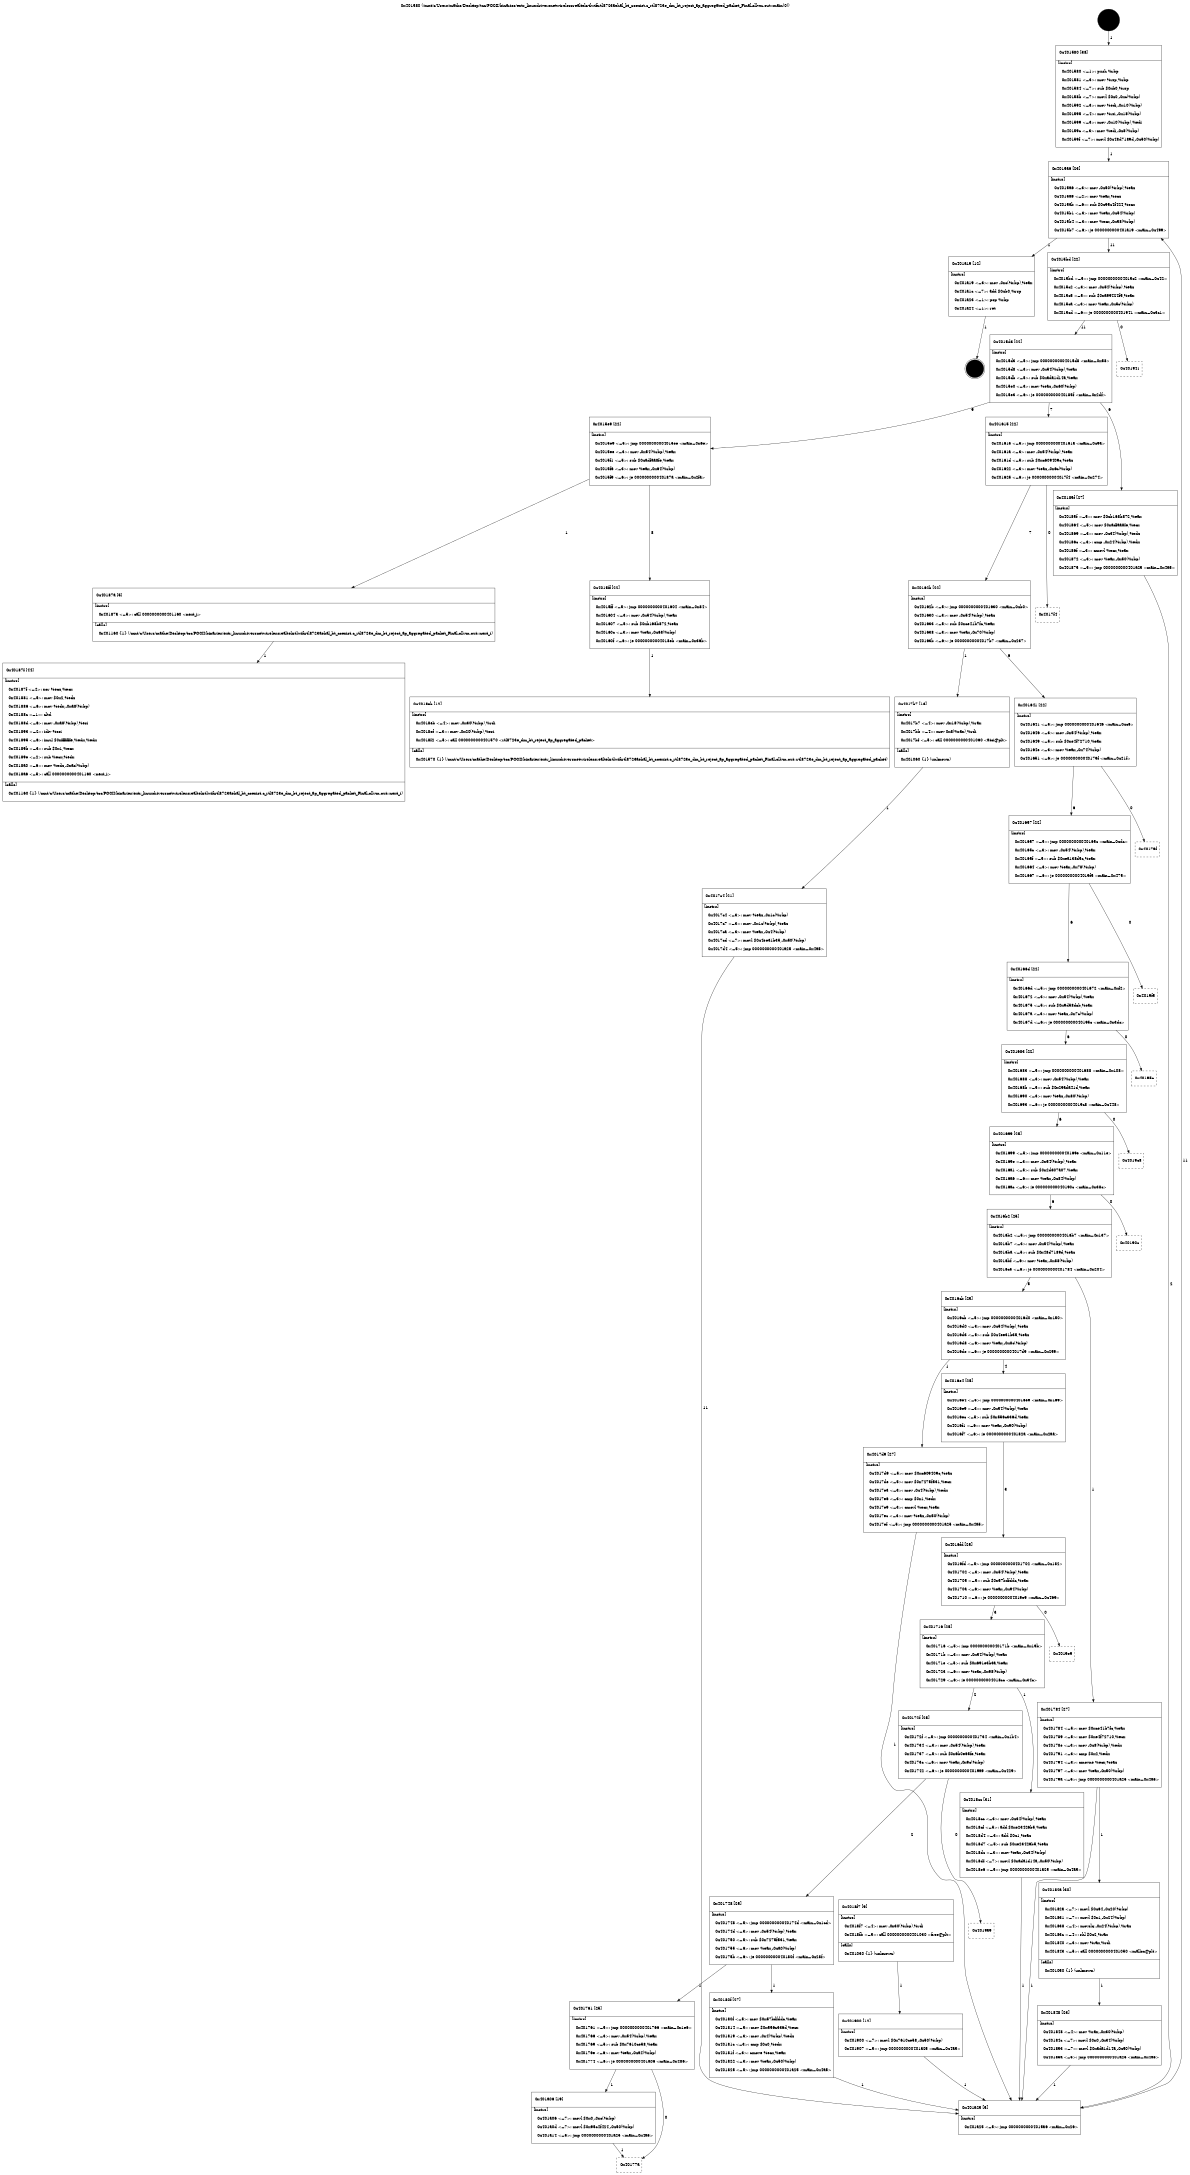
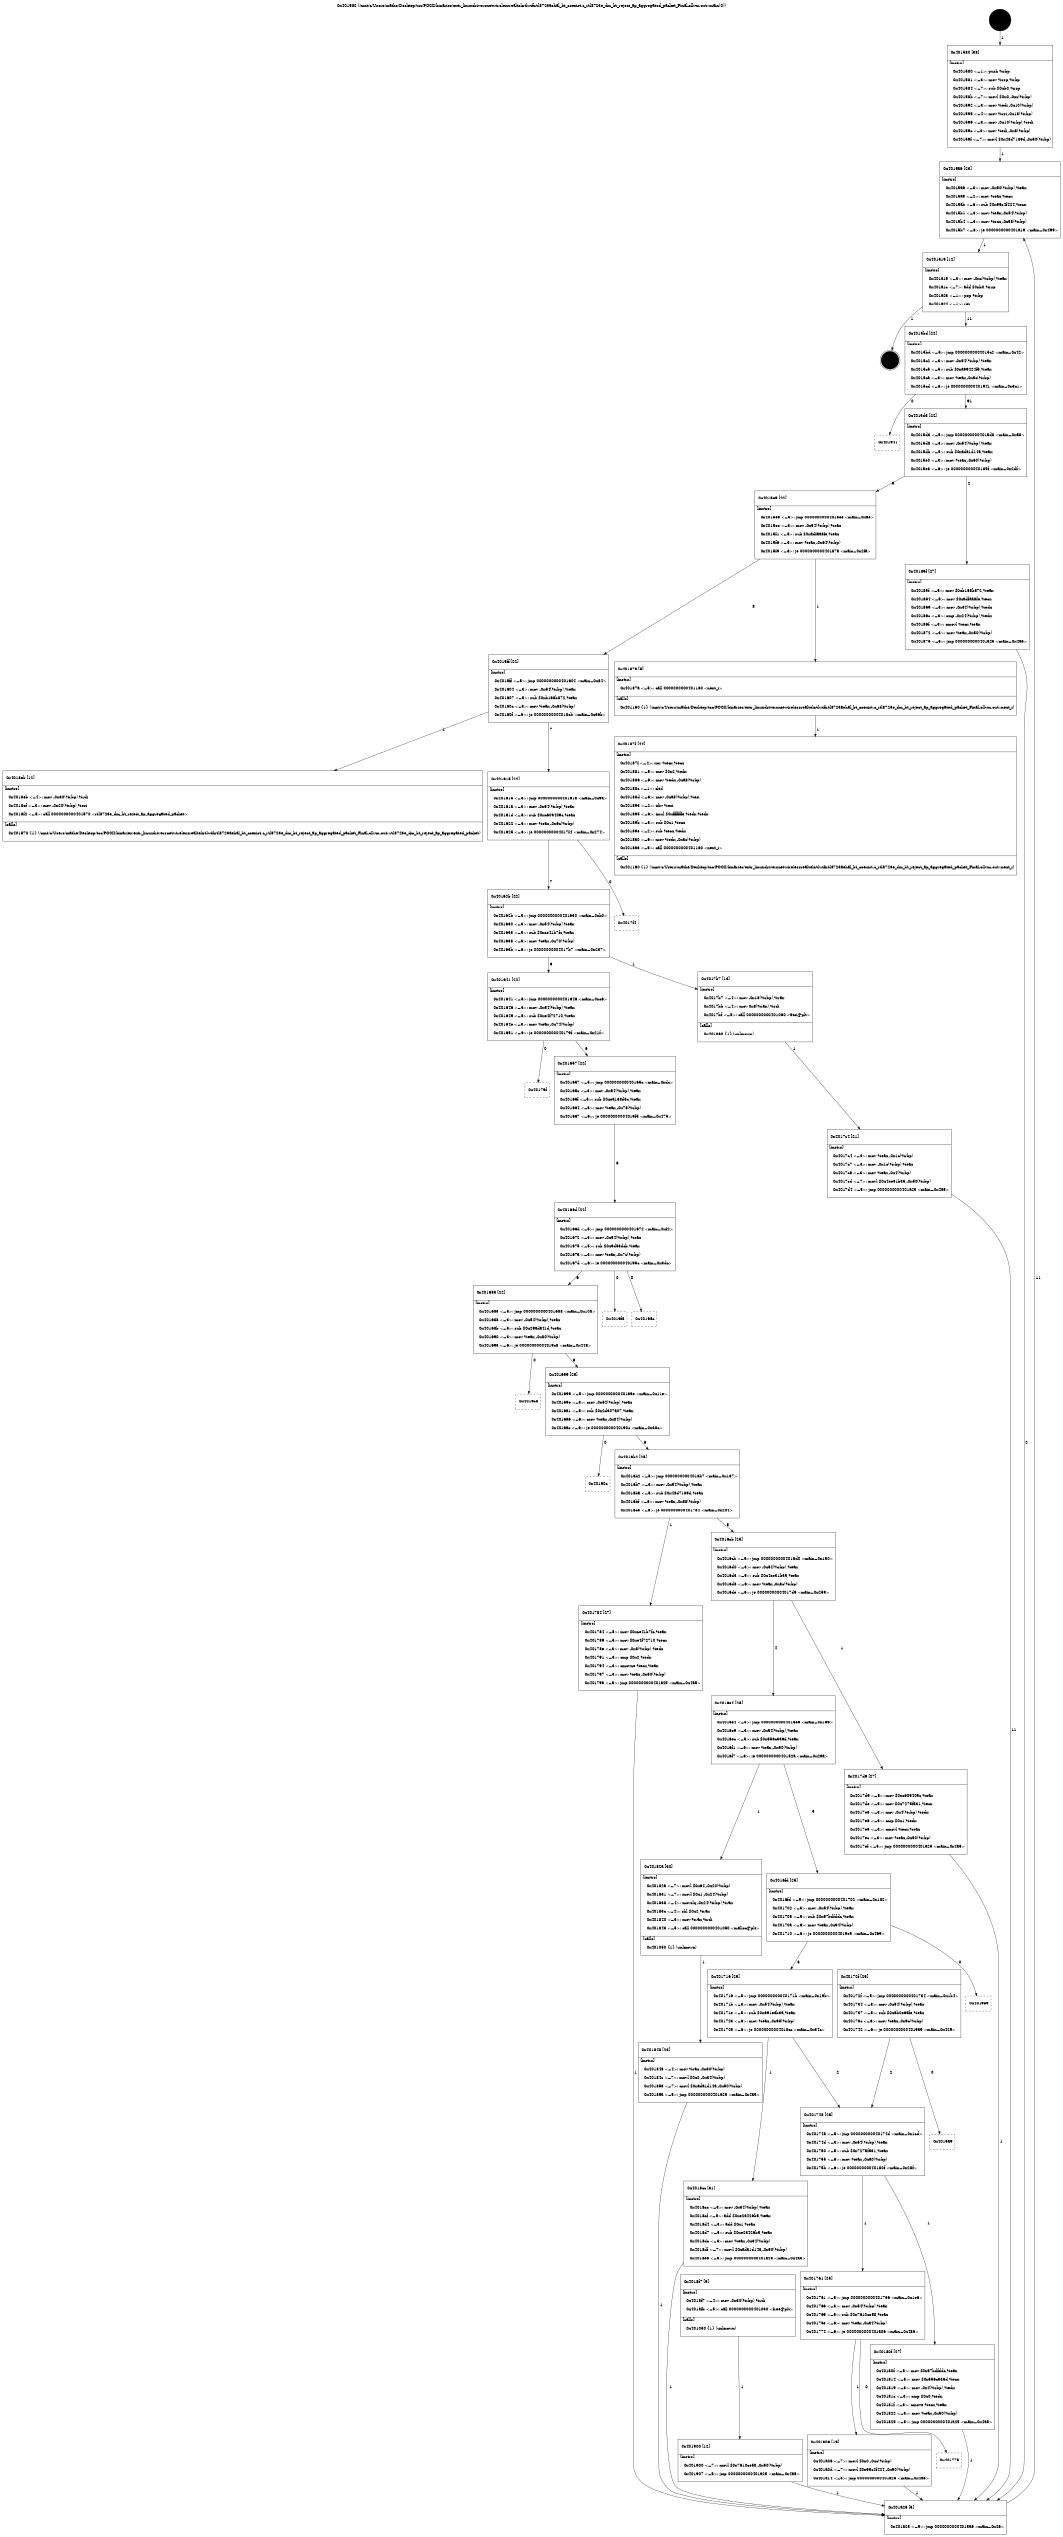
edge "0x4015a6 [23]" -> "0x4015bd [22]": now "0x401a19 [12]" -> "0x4015bd [22]"
edge "0x4015bd [22]" -> "0x4015d3 [22]": label " 11" -> " 91"
edge "0x4015d3 [22]" -> "0x401615 [22]": now "0x4015ff [22]" -> "0x401615 [22]"
edge "0x4015d3 [22]" -> "0x40185f [27]": label " 6" -> " 2"
edge "0x401657 [22]" -> "0x4019f5": now "0x40166d [22]" -> "0x4019f5"
edge "0x401716 [25]" -> "0x40172f [25]": now "0x401716 [25]" -> "0x401748 [25]"
edge "0x401784 [27]" -> "0x40182a [30]": now "0x4016e4 [25]" -> "0x40182a [30]"
edge "0x401a06 [19]" -> "0x40177a": now "0x401a06 [19]" -> "0x401a25 [5]"
